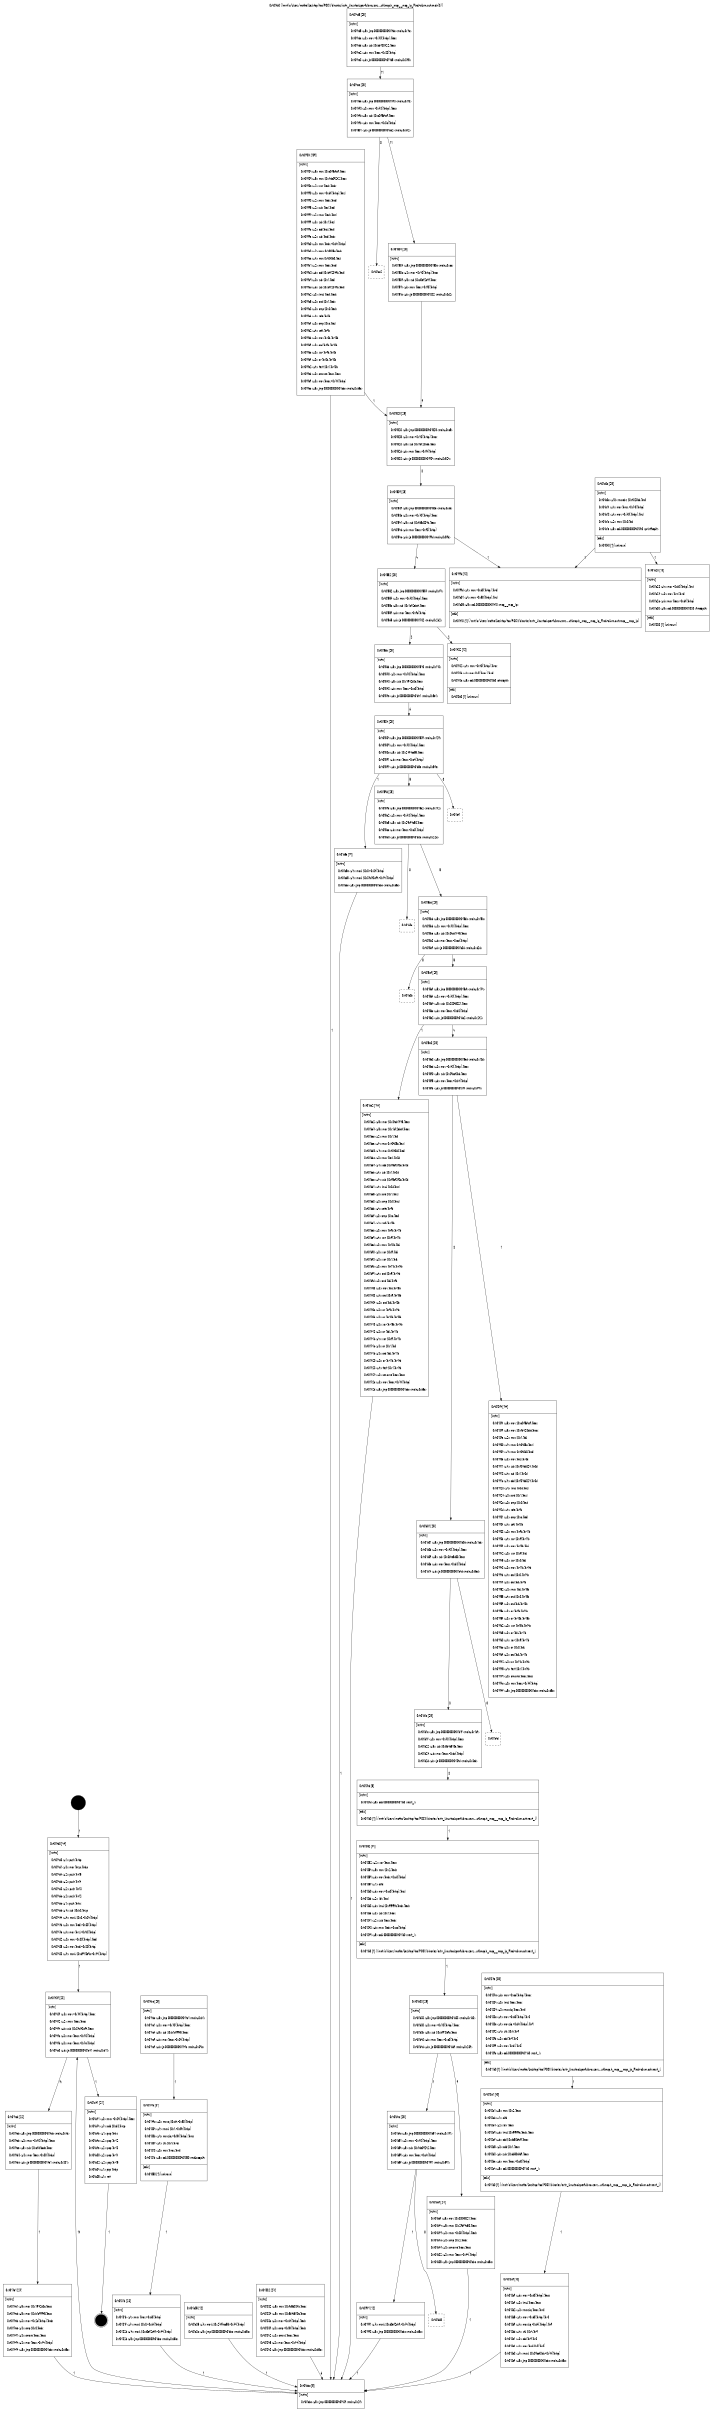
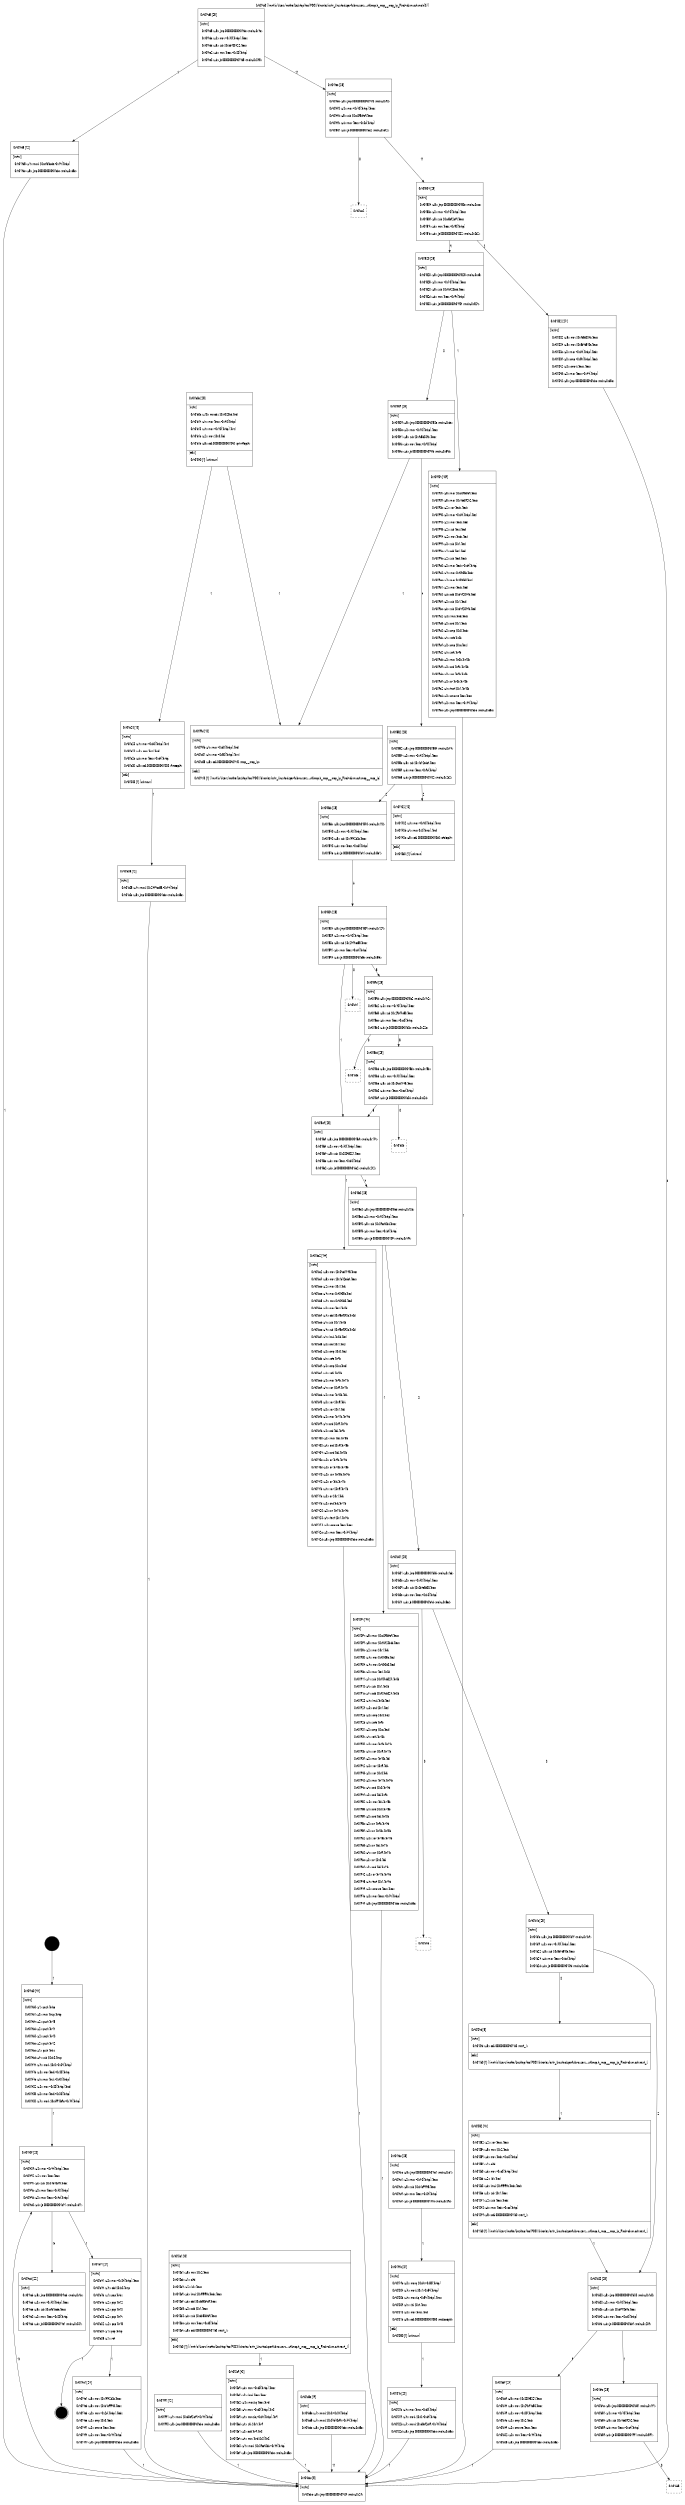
node "0x4017d5 [12]": added
edge "0x401507 [25]" -> "0x401832 [27]": added, label "2"
edge "0x401984 [109]" -> "0x401520 [25]": reversed
edge "0x401584 [25]" -> "0x401a5e [19]": now "0x401584 [25]" -> "0x4015cf [25]"
edge "0x401a23 [18]" -> "0x401a35 [12]": added, label "1"
edge "0x401a5e [19]" -> "0x401abc [5]": label " 1" -> " 11"
node "0x40187e [35]": removed
edge "0x40161a [25]" -> "0x401633 [25]": added, label "2"
edge "0x4018f4 [144]" -> "0x401abc [5]": added, label "1"
edge "0x4014a6 [22]" -> "0x4017e1 [27]": now "0x401a71 [21]" -> "0x4017e1 [27]"
edge "0x40164c [25]" -> "0x4019f1 [12]": removed, label "1"
